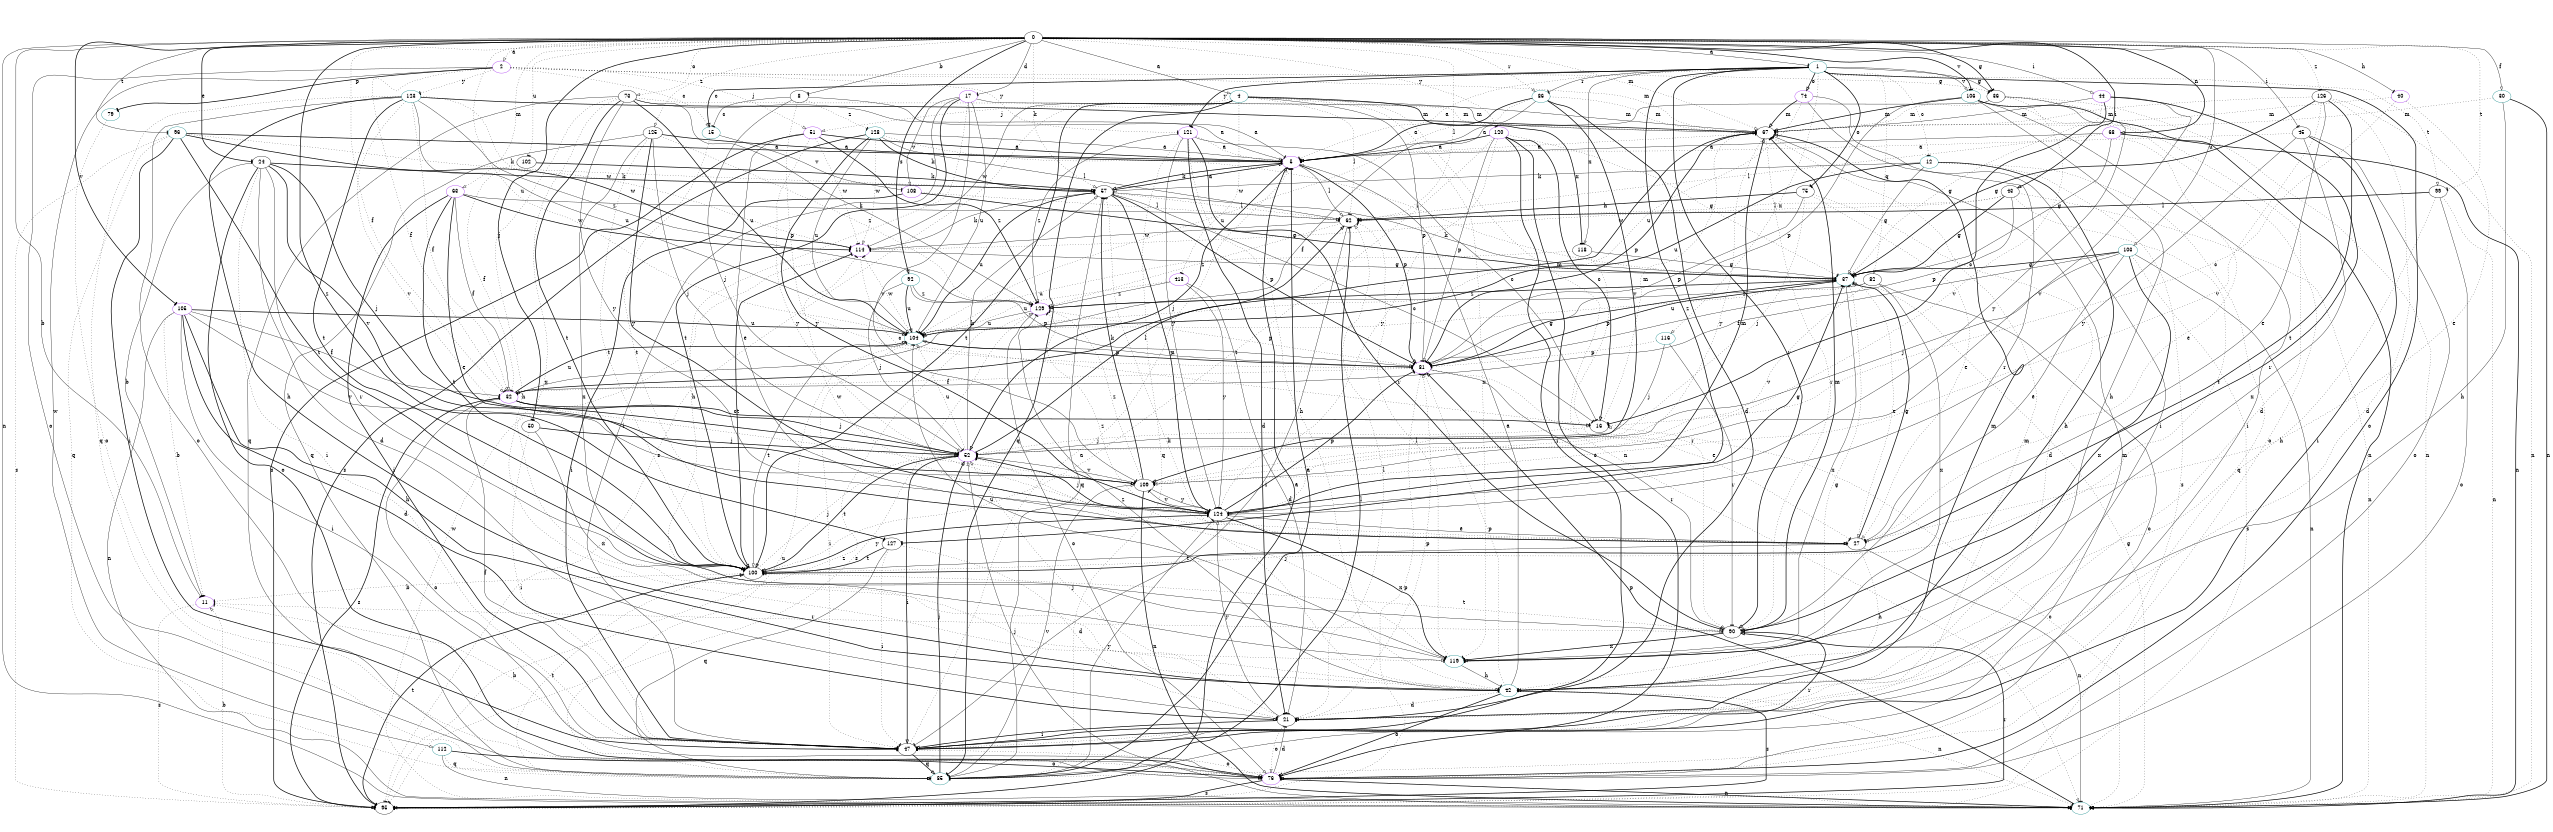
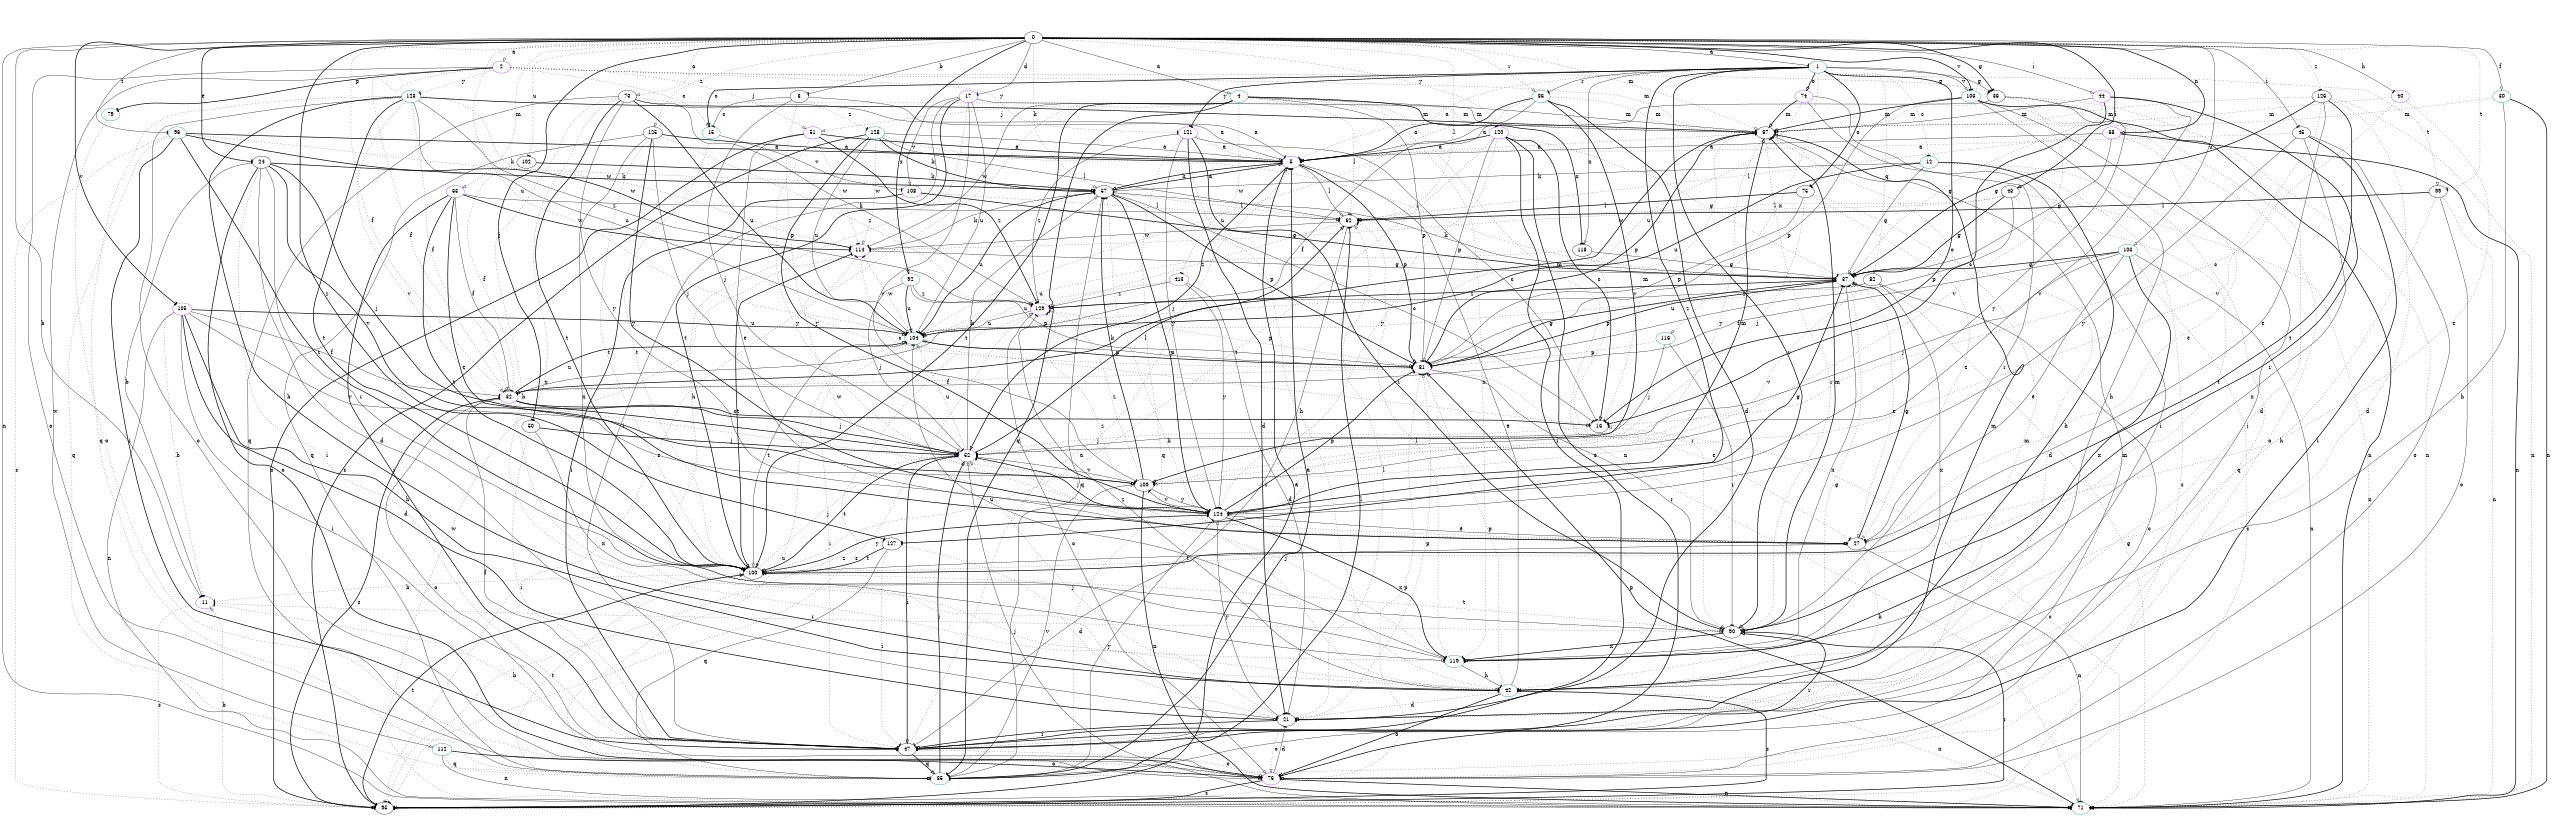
edge "75" -> "62": label "h" -> "l"
edge "1" -> "76": now "1" -> "16"
